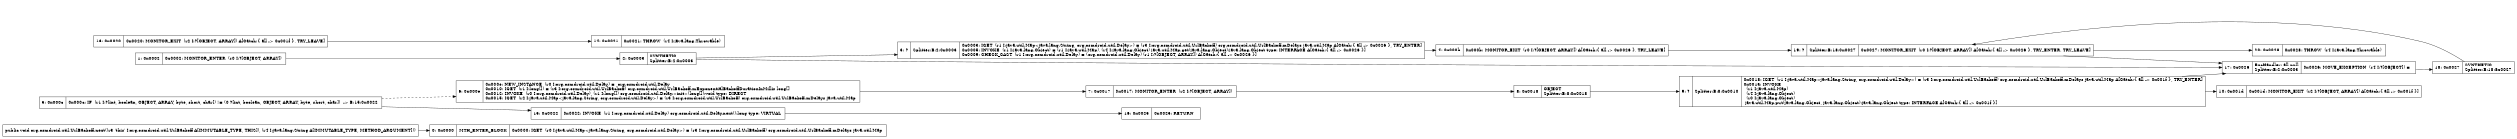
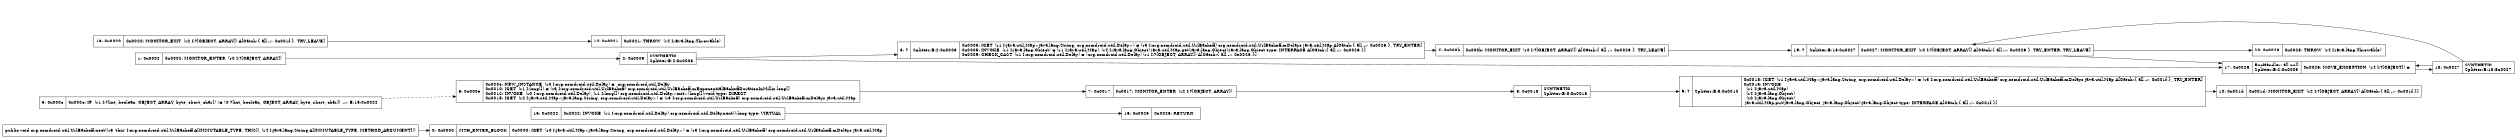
edge "9: ?" -> "17: 0x0026": now "18: 0x0027" -> "17: 0x0026"
node "8: 0x0018": text "OBJECT" -> "SYNTHETIC"
edge "5: 0x000c" -> "15: 0x0022": removed
